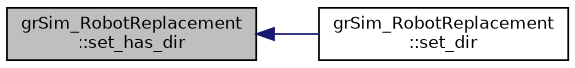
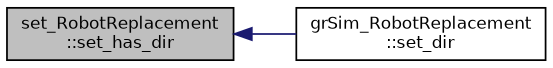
node "grSim_RobotReplacement ::set_has_dir": label "grSim_RobotReplacement ::set_has_dir" -> "set_RobotReplacement ::set_has_dir"
